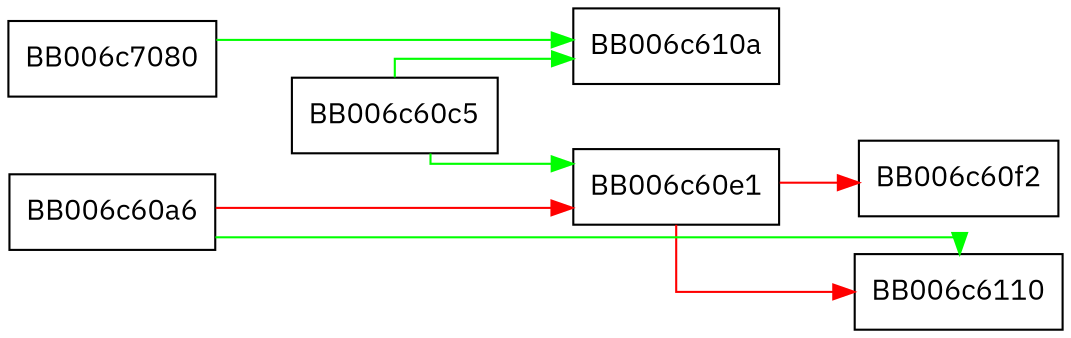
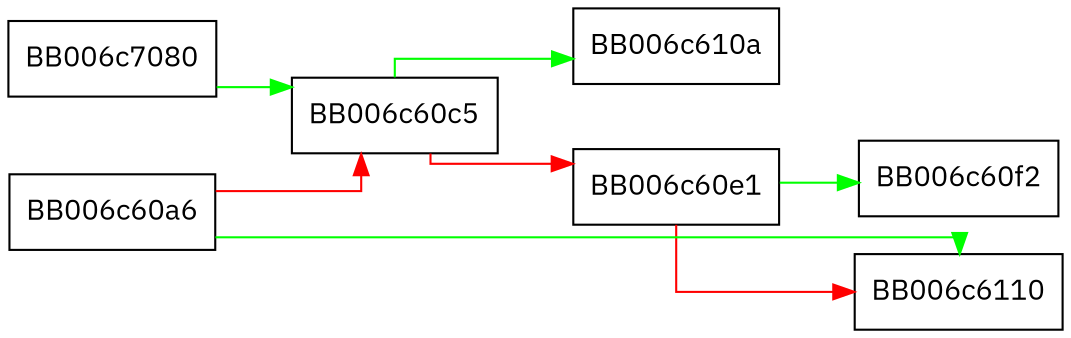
edge "BB006c7080" -> "BB006c610a": now "BB006c7080" -> "BB006c60c5"
edge "BB006c60c5" -> "BB006c60e1": color green -> red
edge "BB006c60e1" -> "BB006c60f2": color red -> green
edge "BB006c60a6" -> "BB006c60e1": now "BB006c60a6" -> "BB006c60c5"
